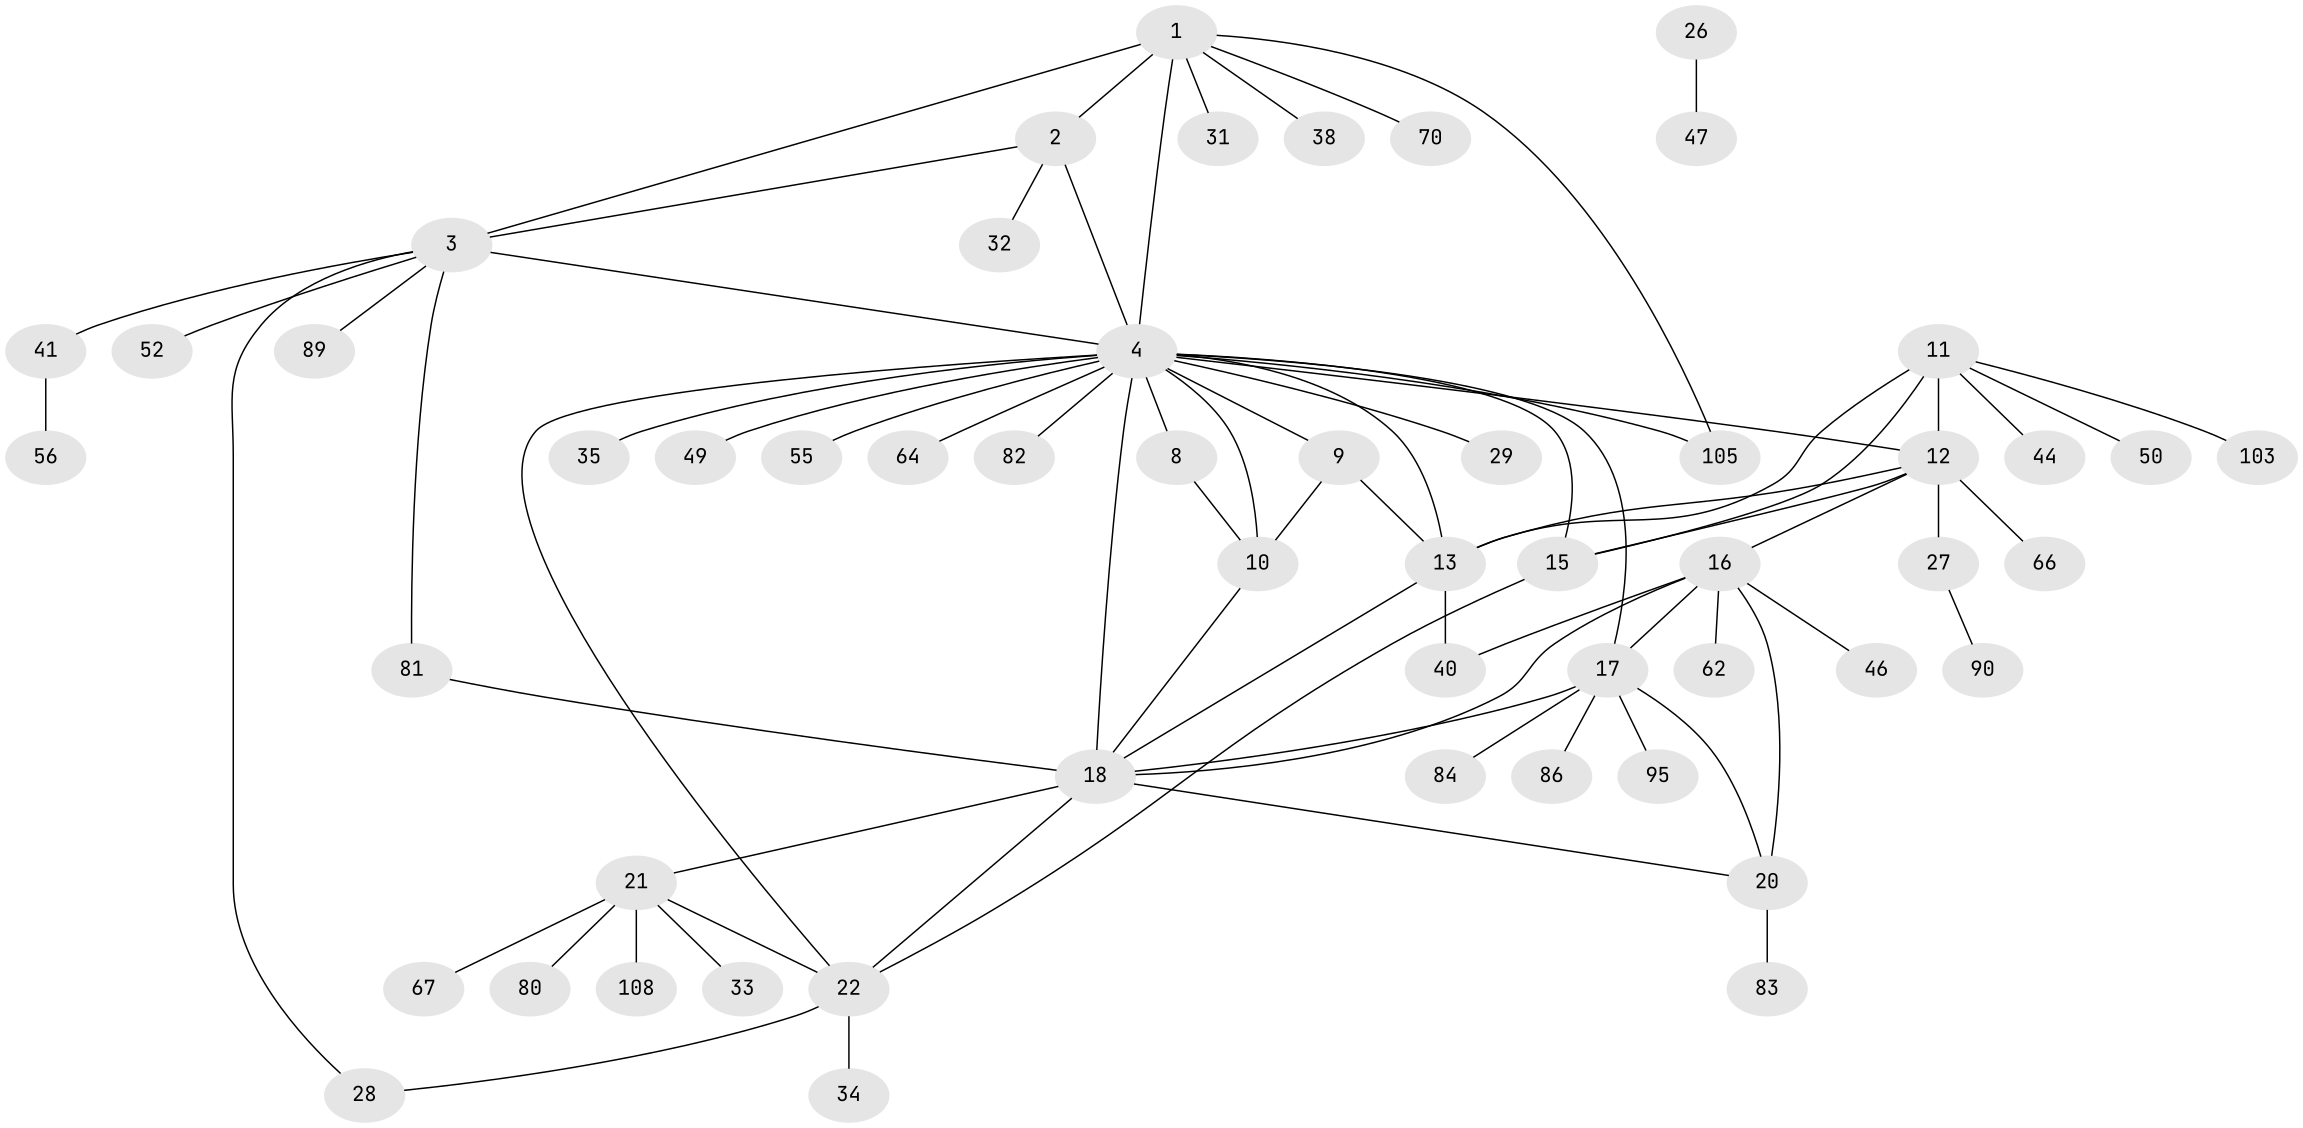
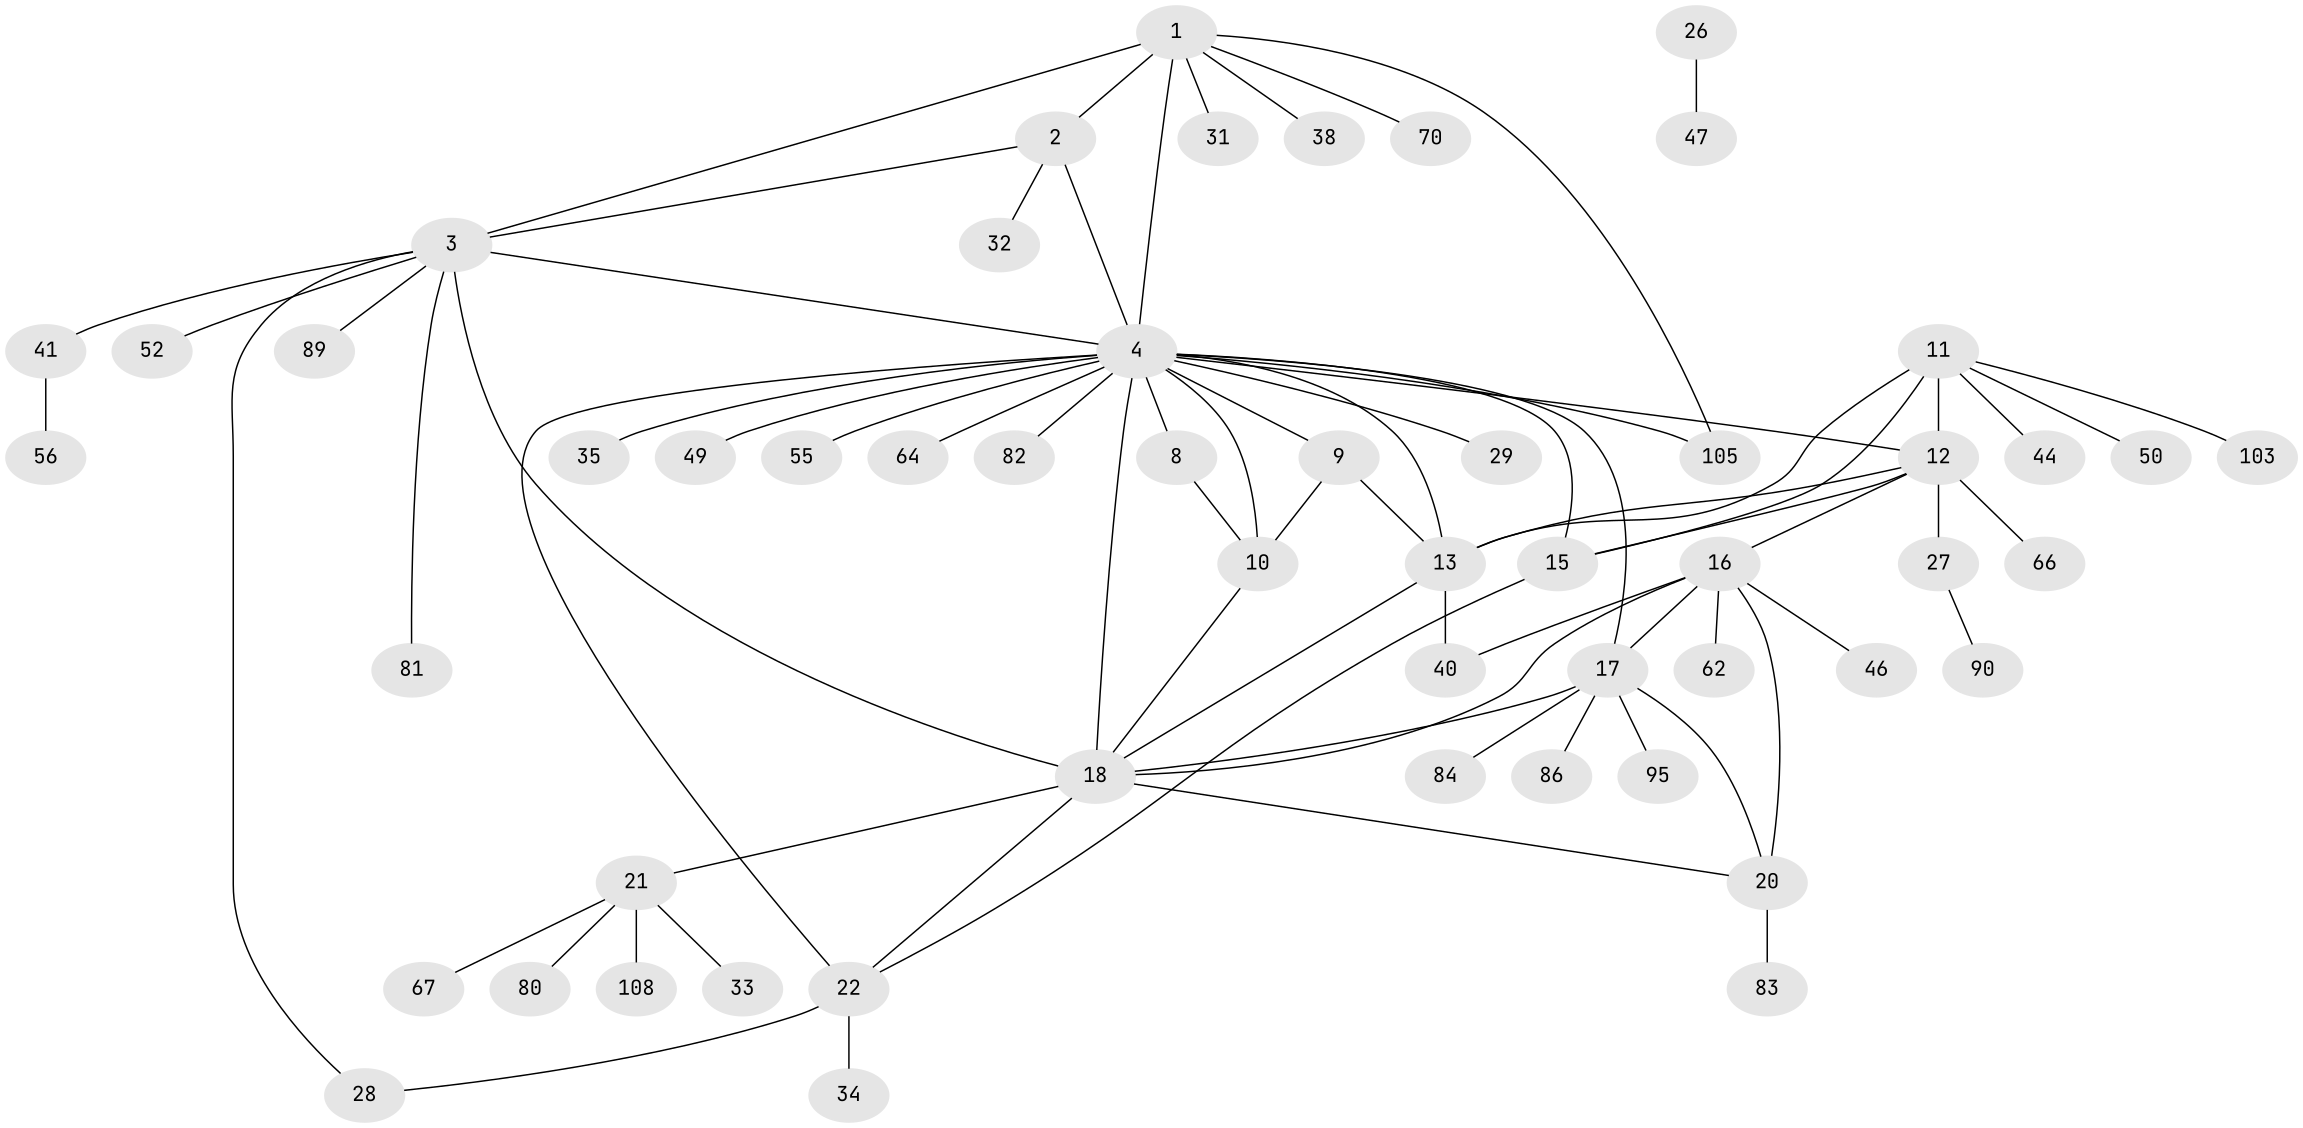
edge "81" -- "18": now "3" -- "18"
edge "21" -- "22": removed
